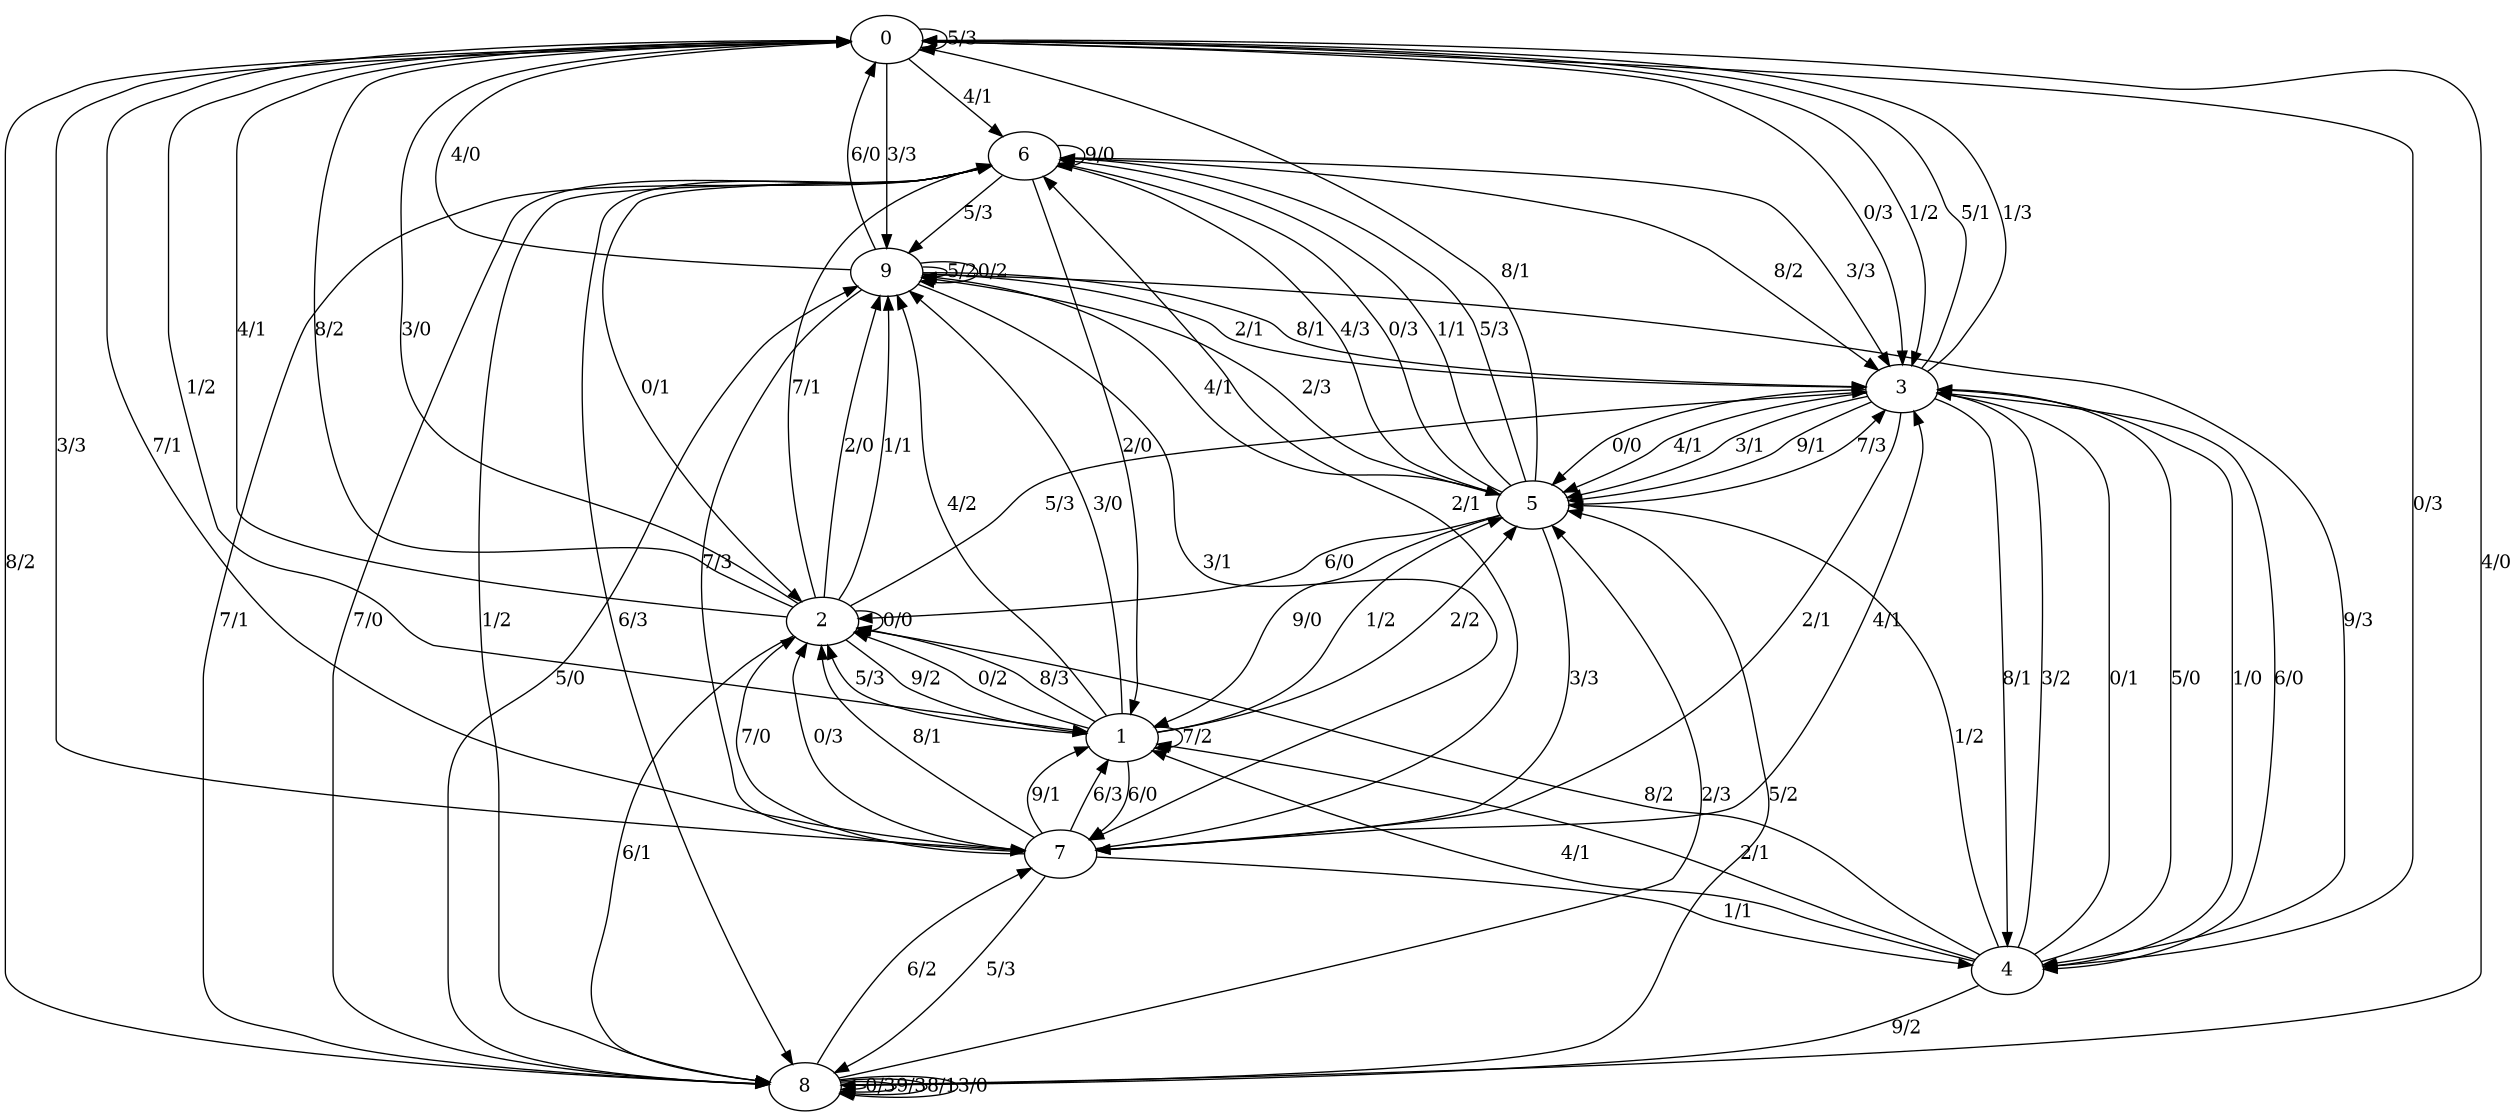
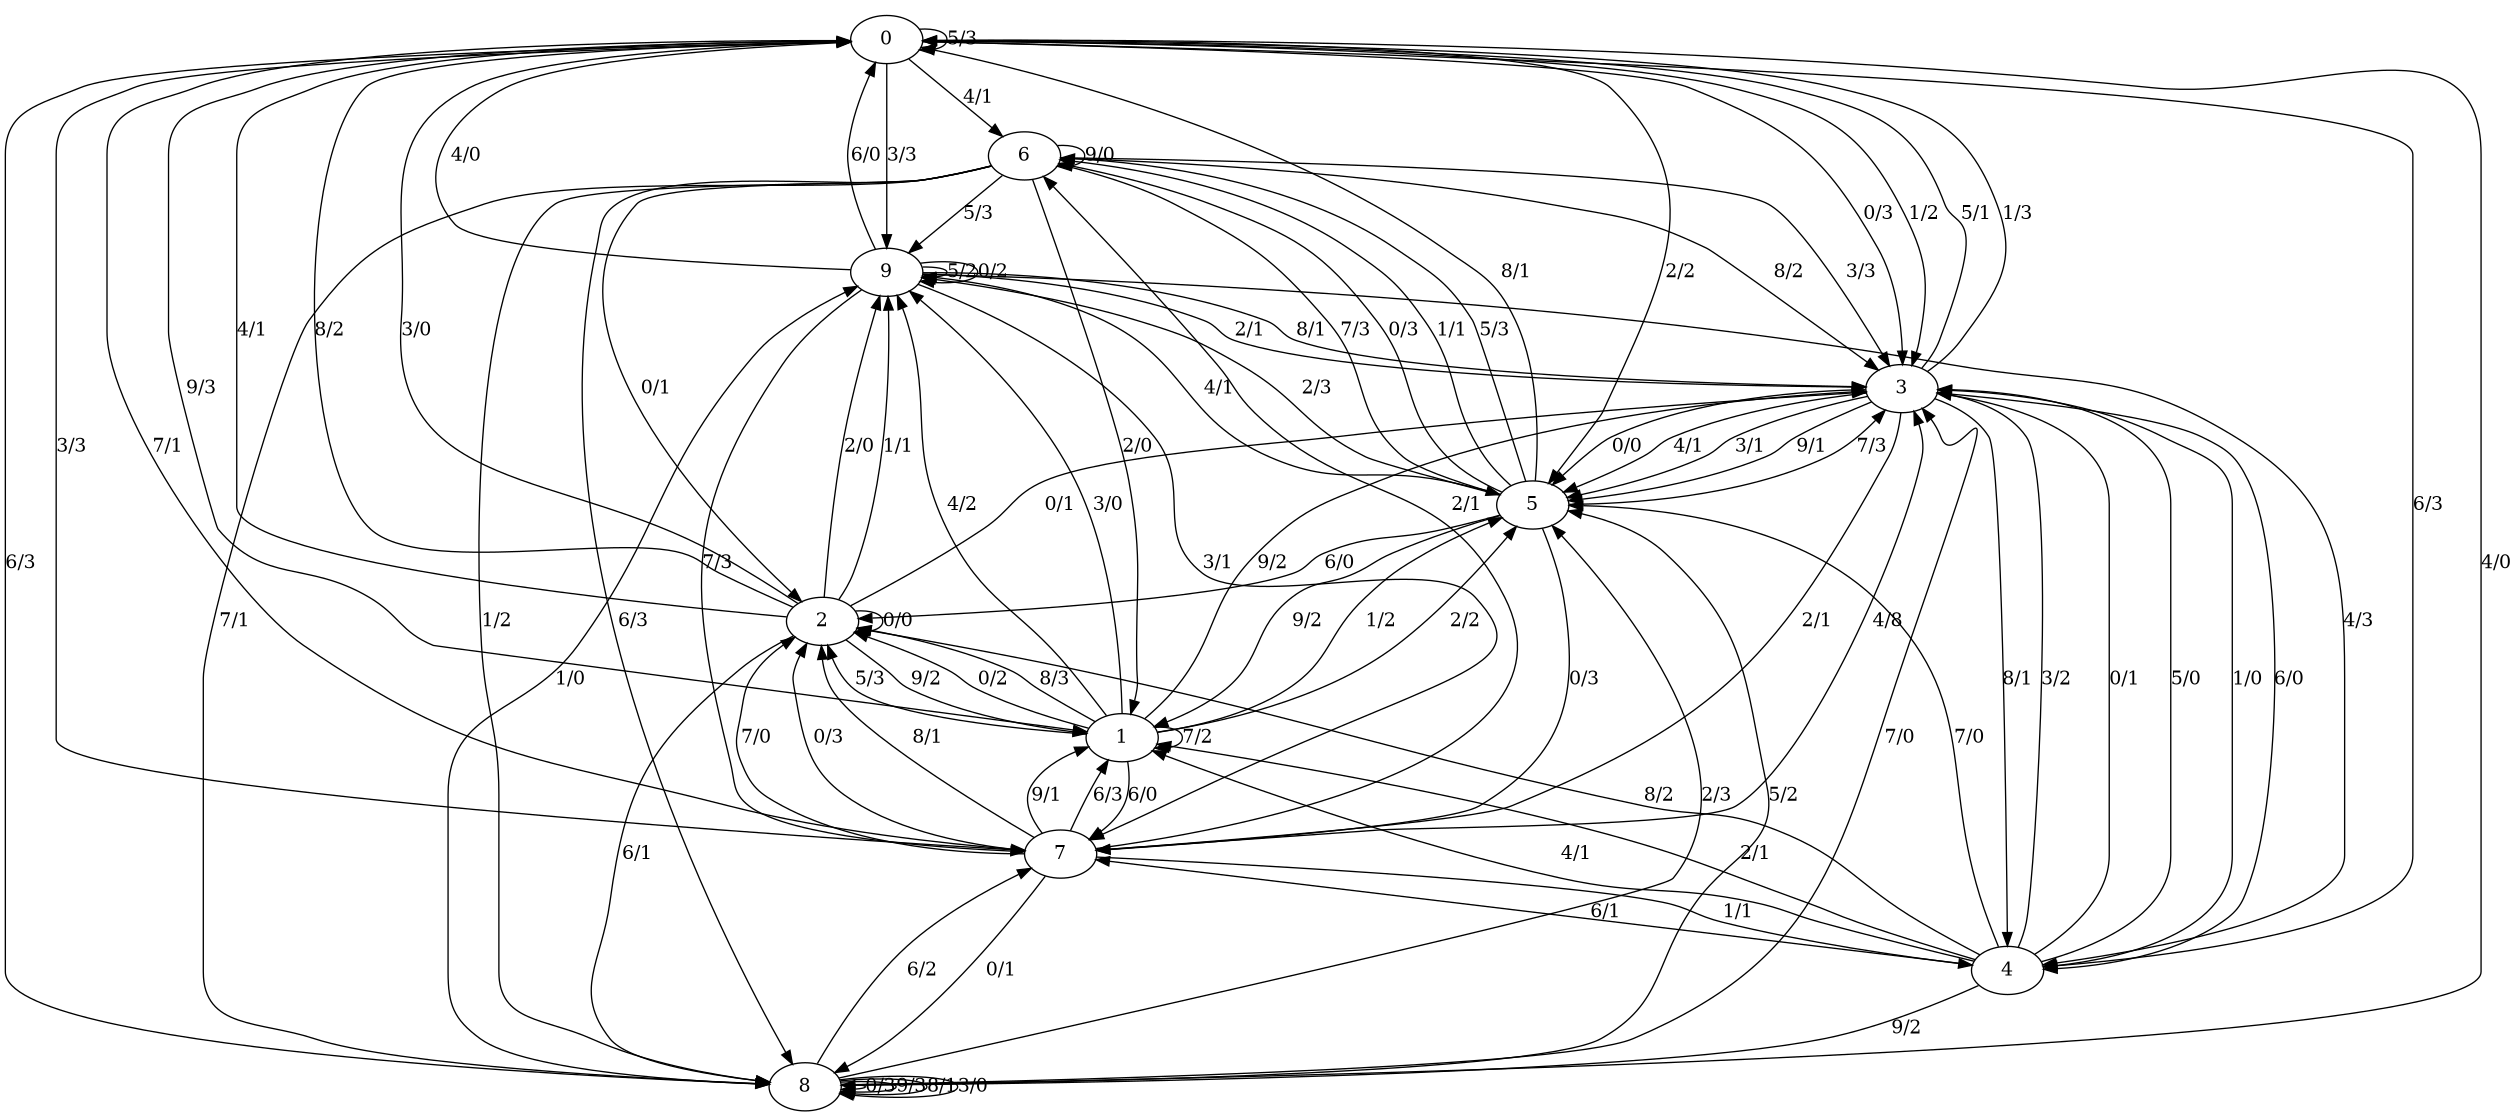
edge "0" -> "5": added, label "2/2"
edge "6" -> "5": label "4/3" -> "7/3"
edge "2" -> "6": removed, label "7/1"
edge "0" -> "1": label "1/2" -> "9/3"
edge "1" -> "3": added, label "9/2"
edge "2" -> "3": label "5/3" -> "0/1"
edge "0" -> "4": label "0/3" -> "6/3"
edge "0" -> "8": label "8/2" -> "6/3"
edge "8" -> "6": now "8" -> "3"
edge "5" -> "1": label "9/0" -> "9/2"
edge "7" -> "3": label "4/1" -> "4/8"
edge "9" -> "4": label "9/3" -> "4/3"
edge "8" -> "9": label "5/0" -> "1/0"
edge "5" -> "7": label "3/3" -> "0/3"
edge "4" -> "5": label "1/2" -> "7/0"
edge "4" -> "7": added, label "6/1"
edge "7" -> "8": label "5/3" -> "0/1"
